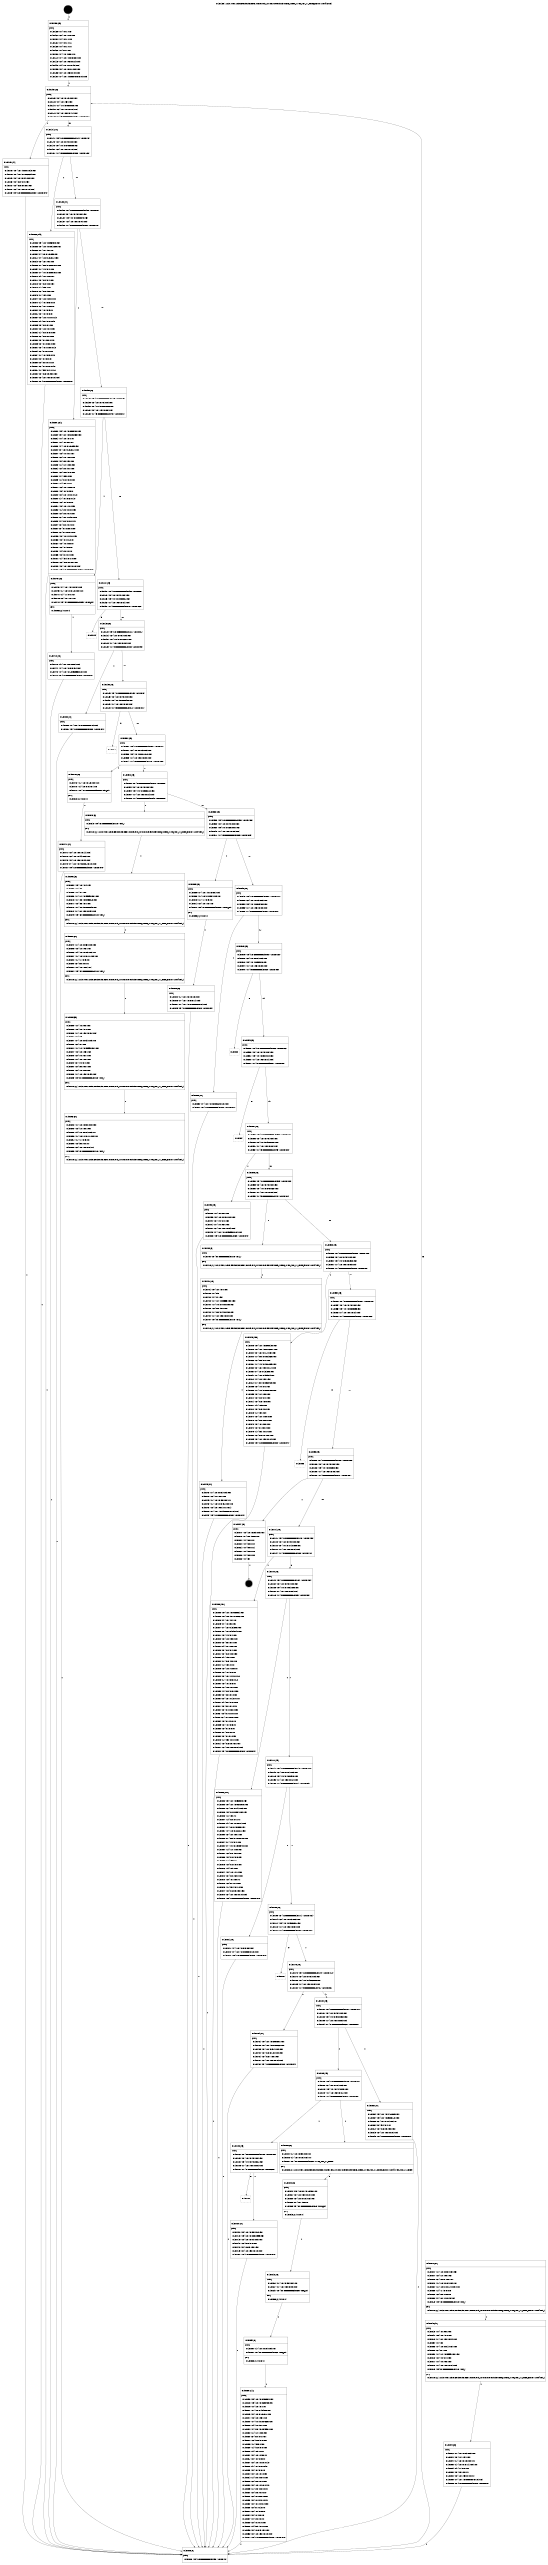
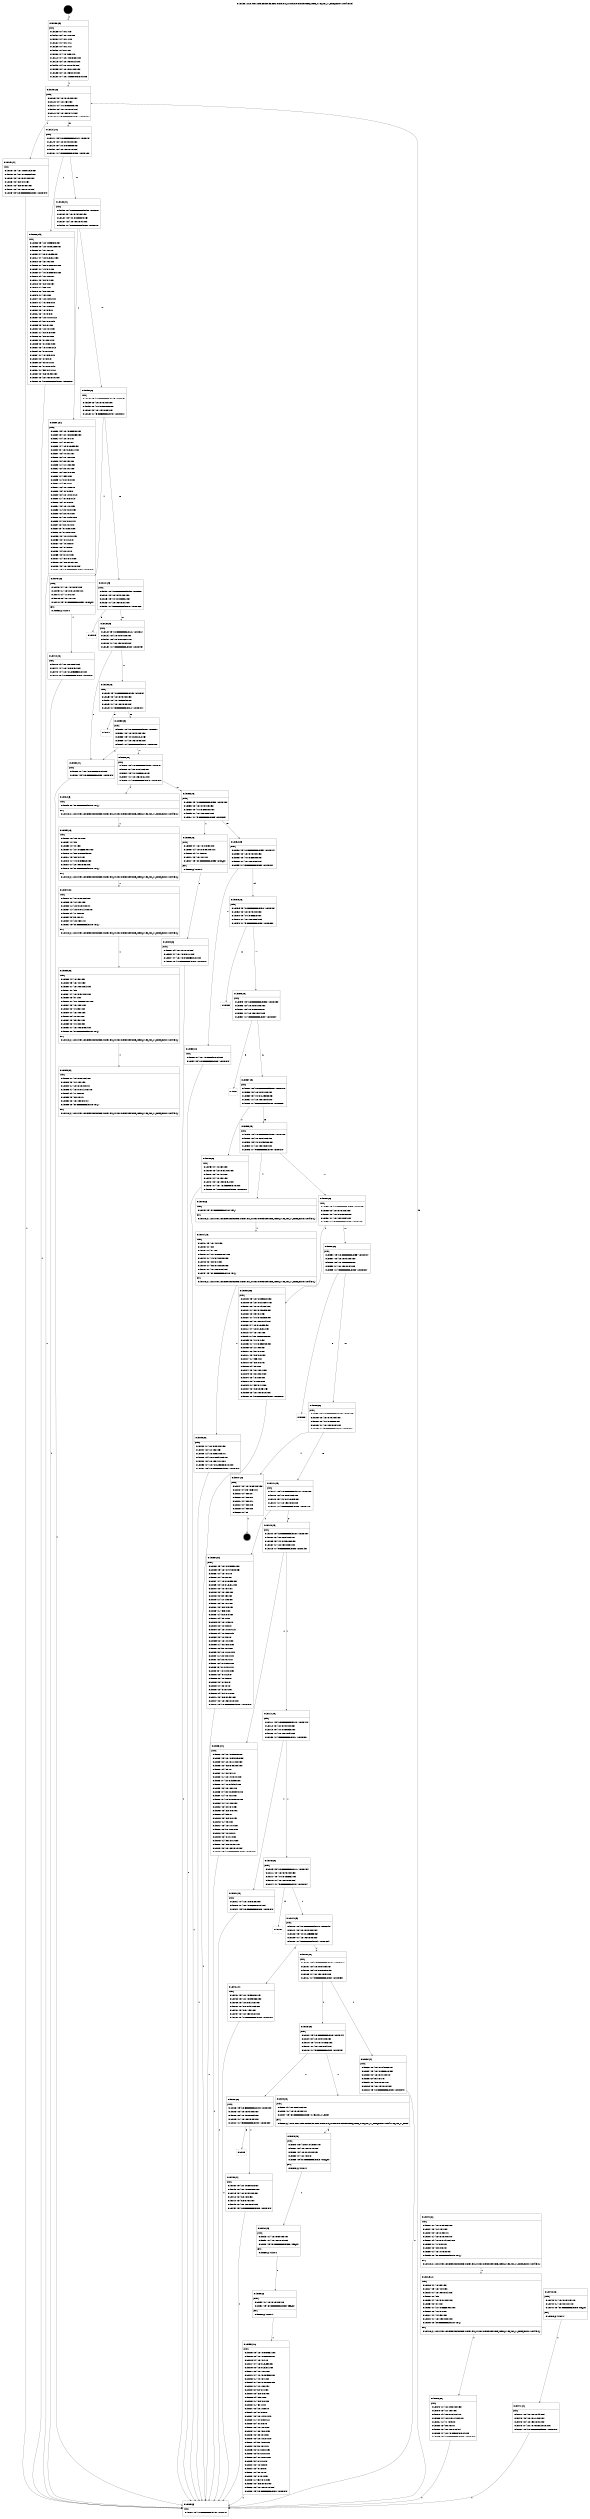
edge "0x401501 [25]" -> "0x401719 [13]": now "0x401501 [25]" -> "0x401b8d [12]"
